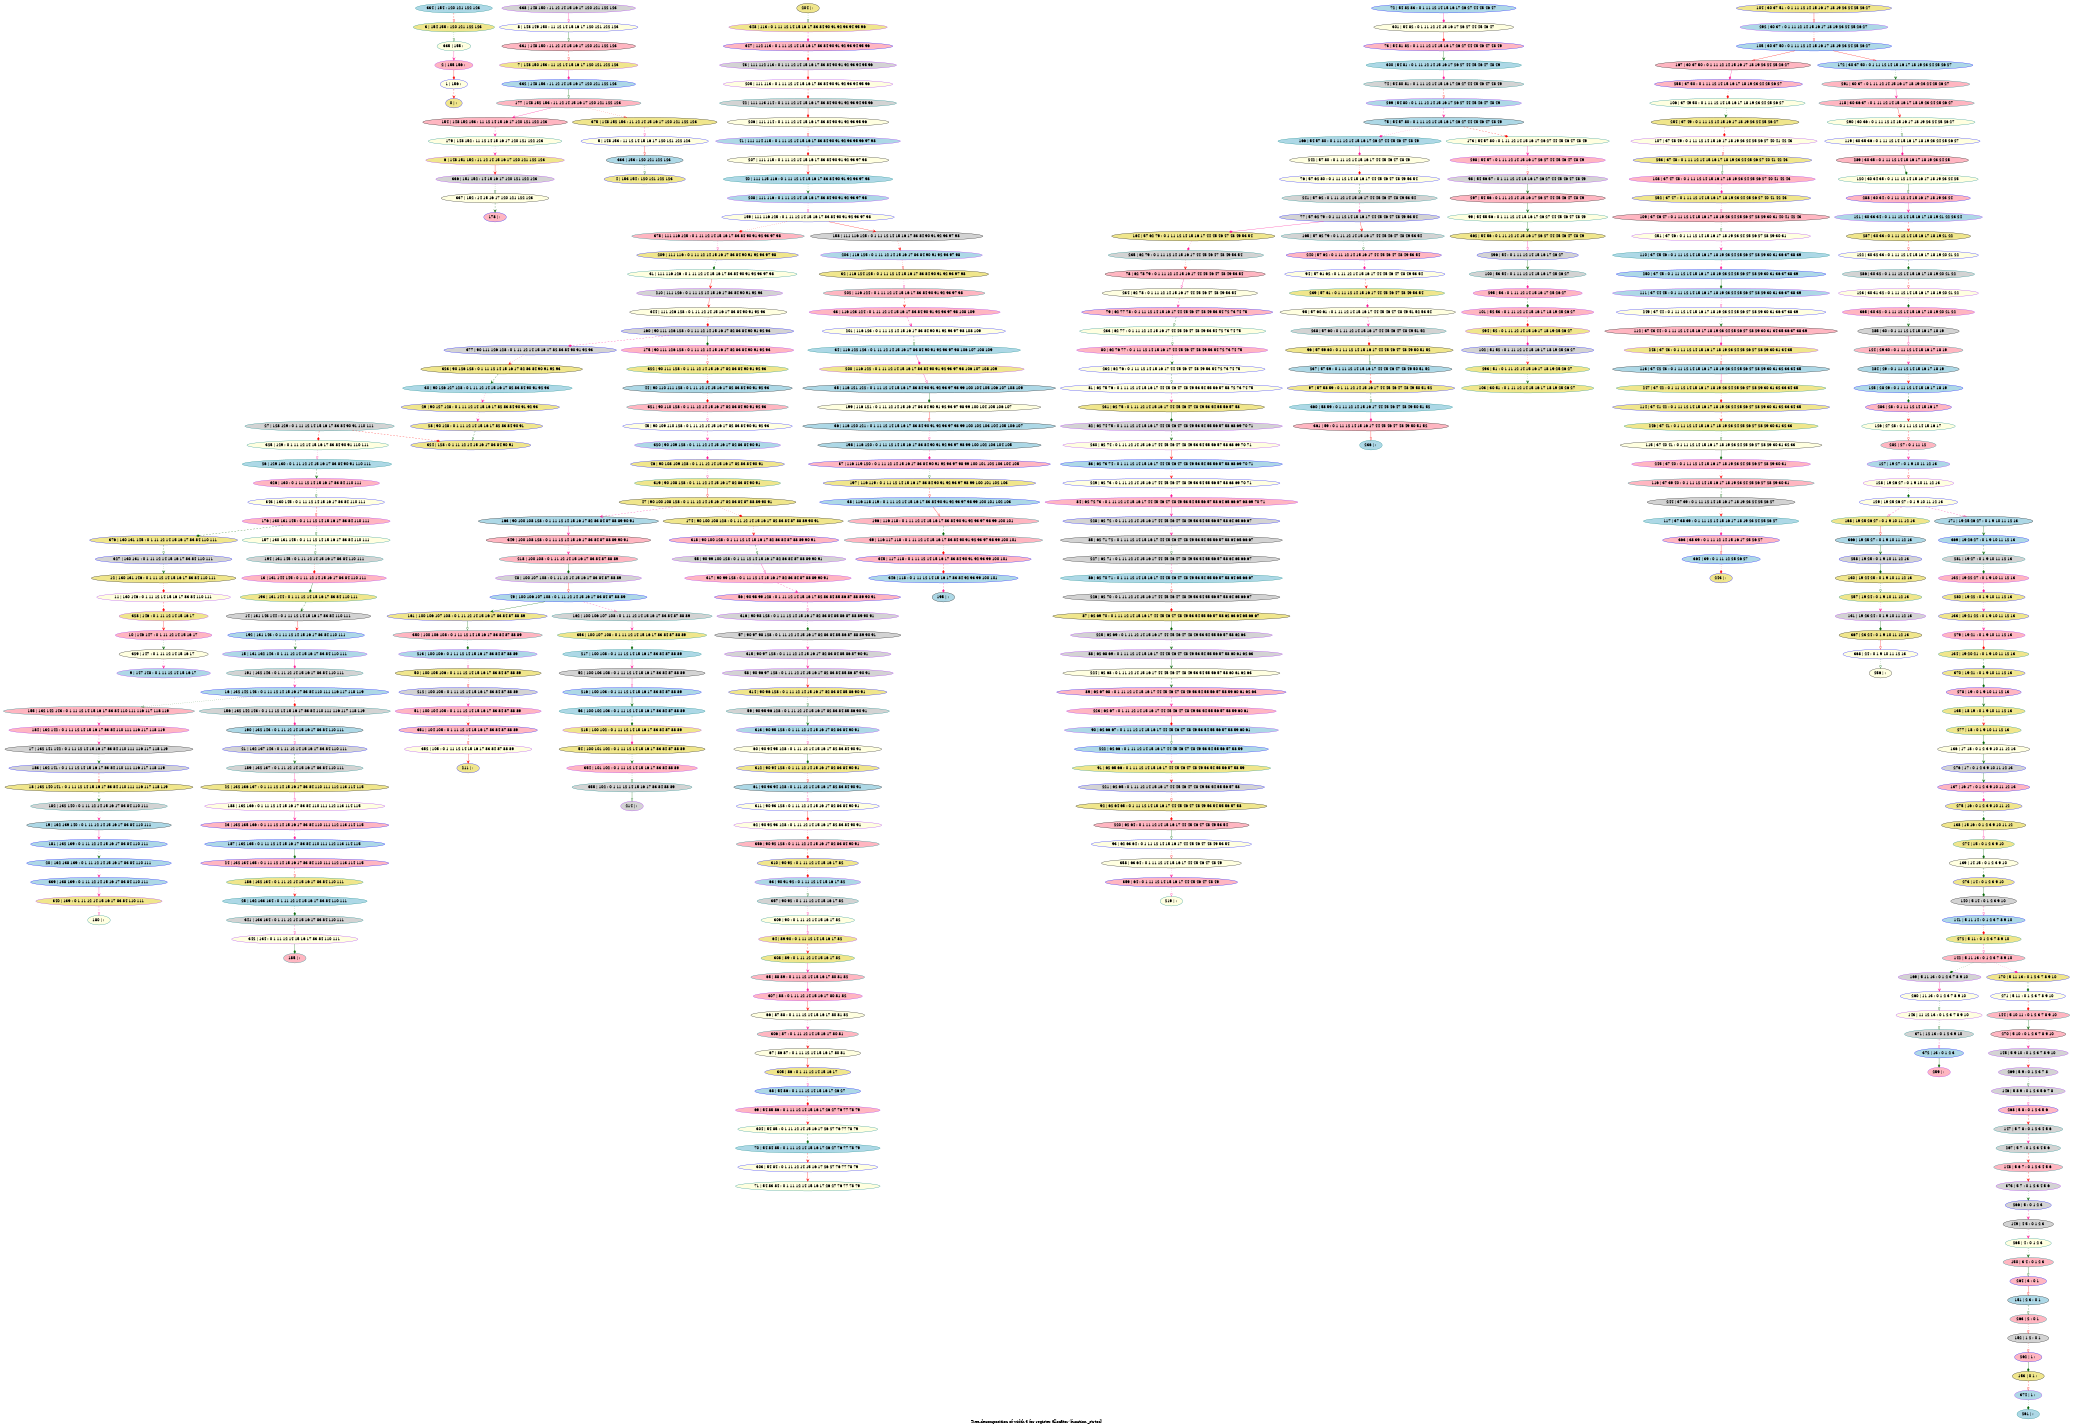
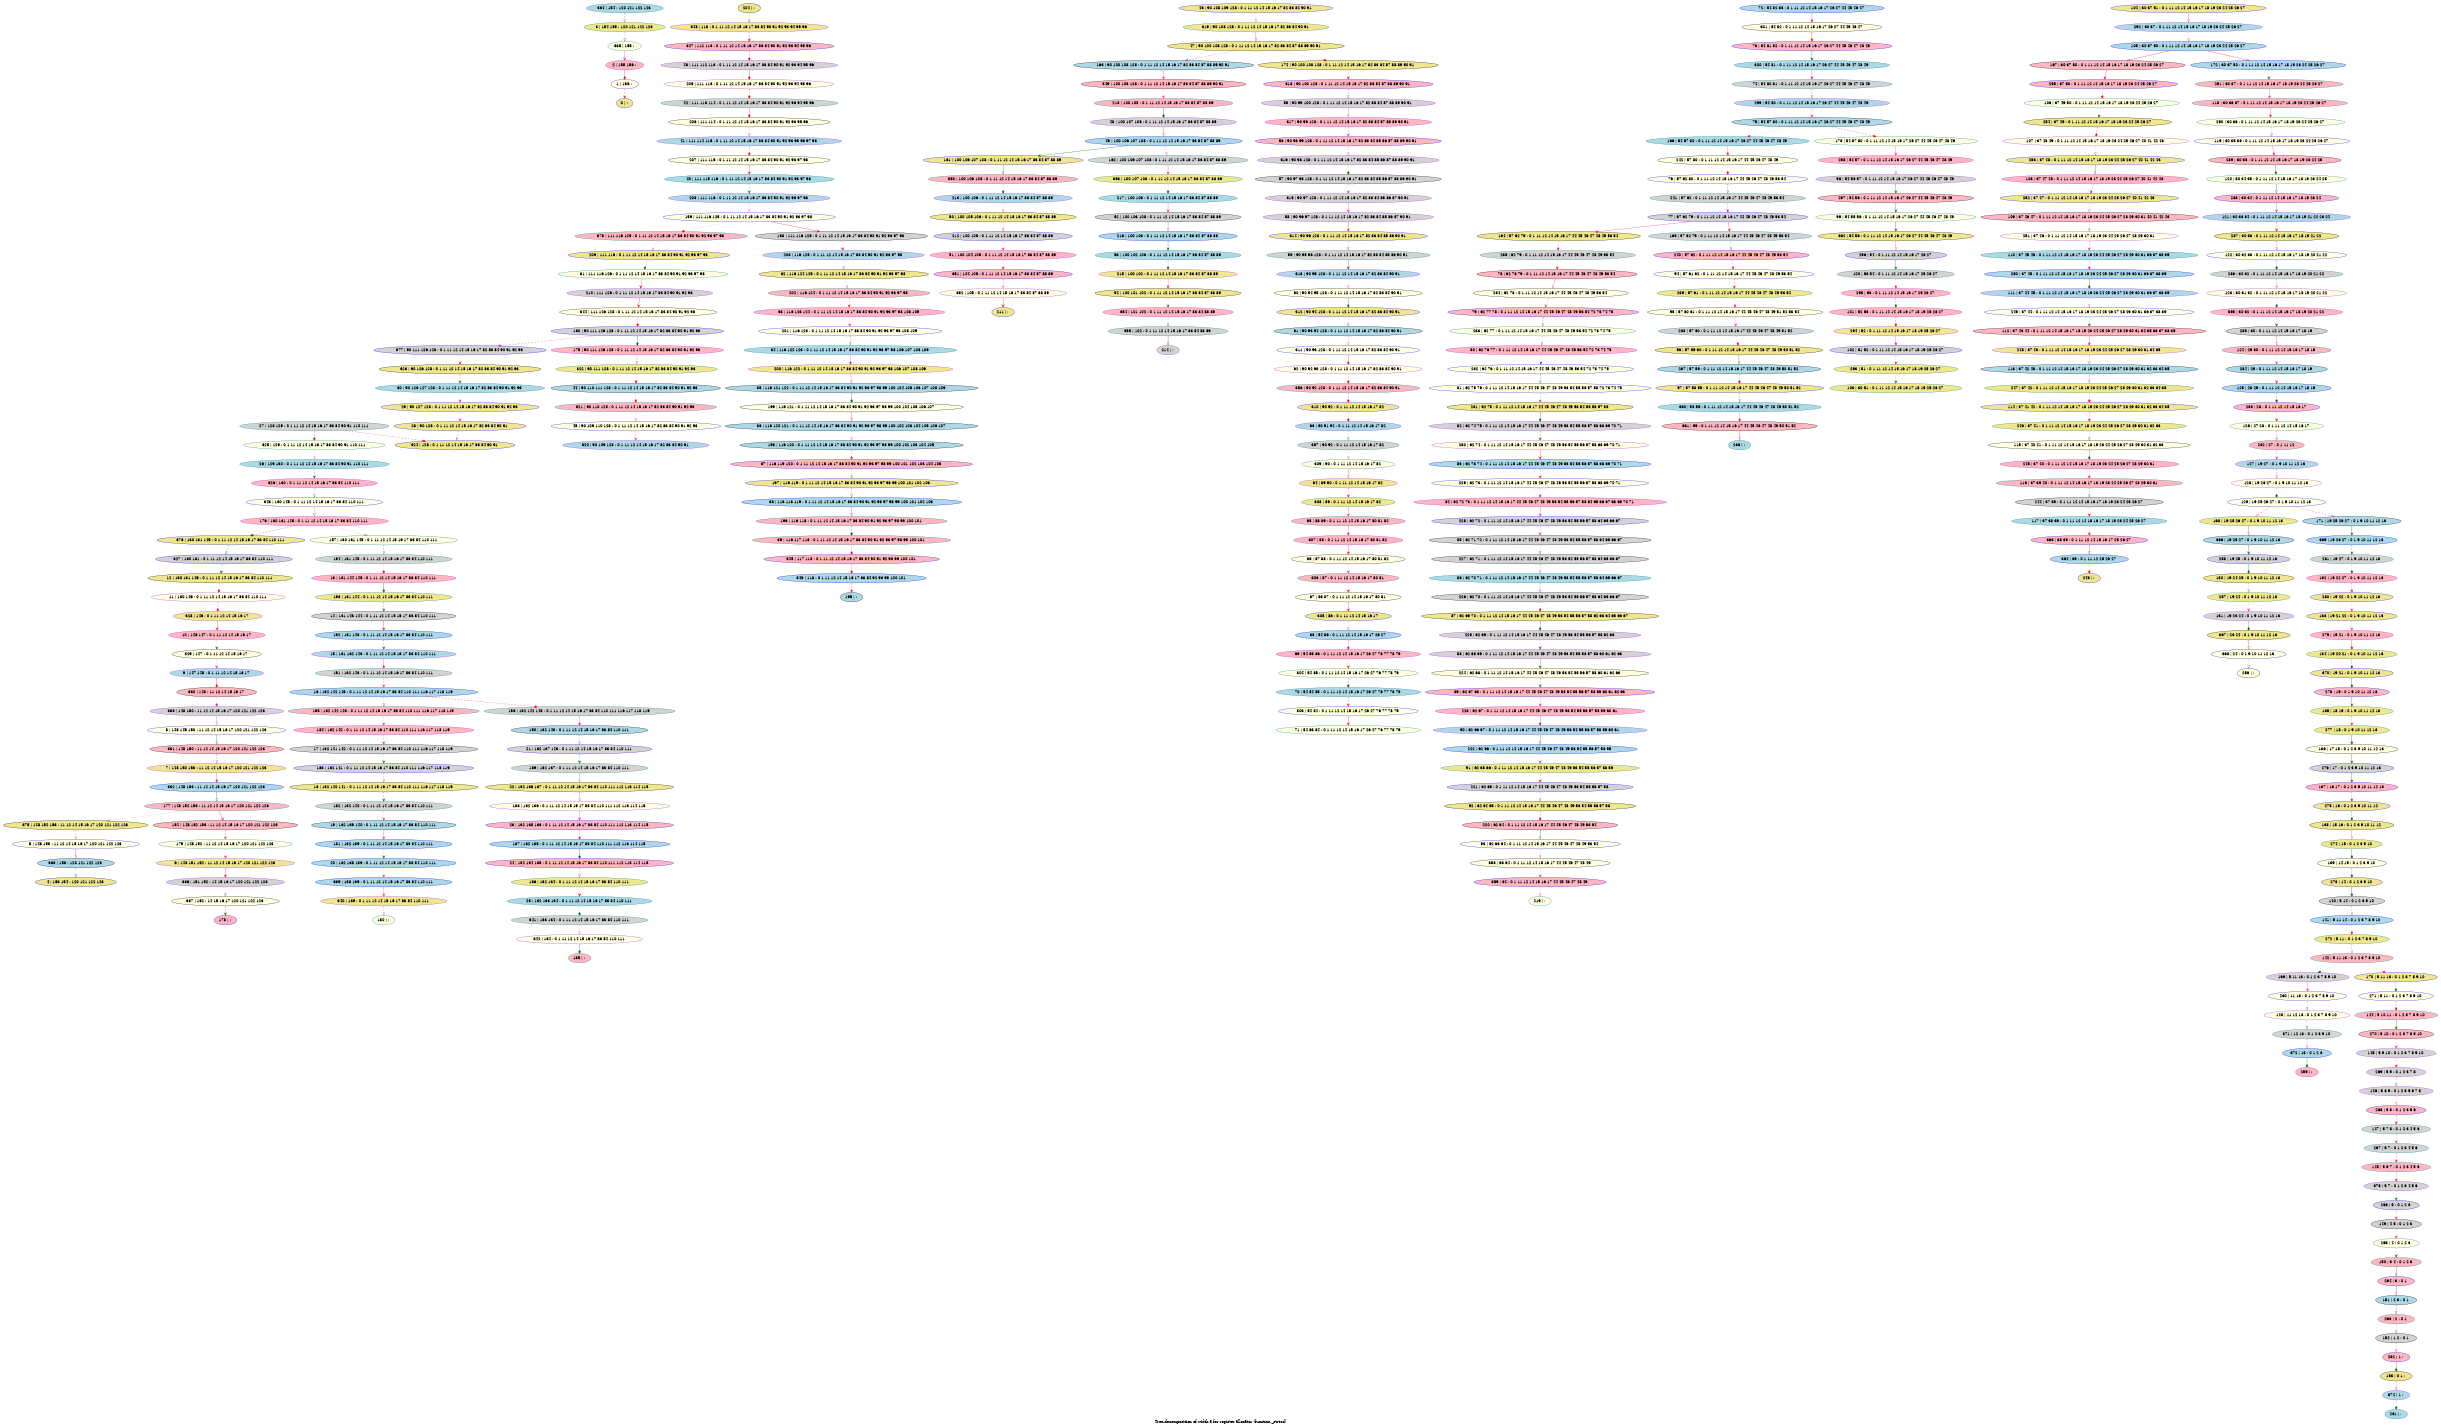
edge "320 | 90 109 128 : 0 1 11 12 14 15 16 17 82 83 84 90 91" -> "46 | 90 108 109 128 : 0 1 11 12 14 15 16 17 82 83 84 90 91": removed
node "330 | 148 : 11 12 14 15 16 17": added
